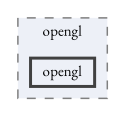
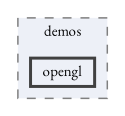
cluster "opengl": label "opengl" -> "demos"
